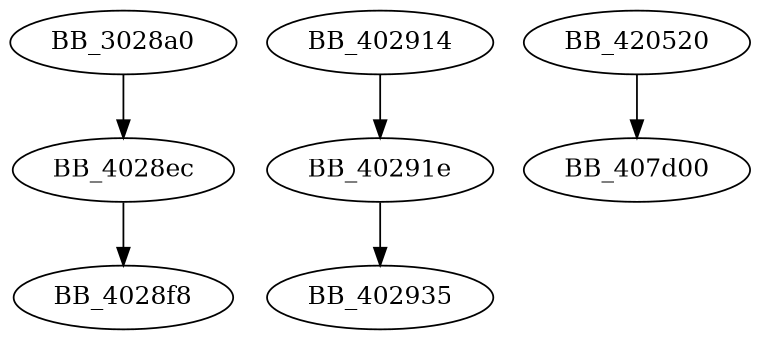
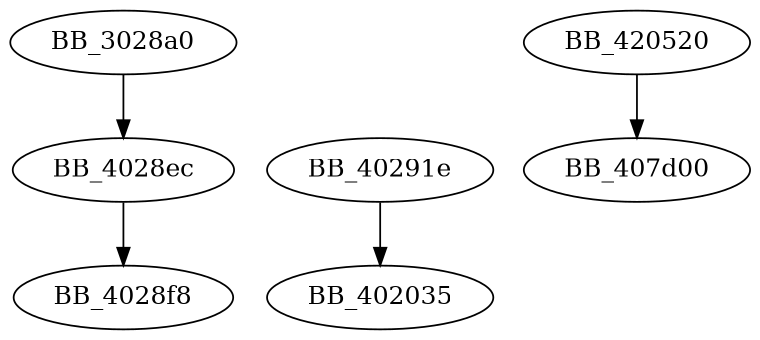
node "BB_402914": removed
node "BB_402935": label "BB_402935" -> "BB_402035"
